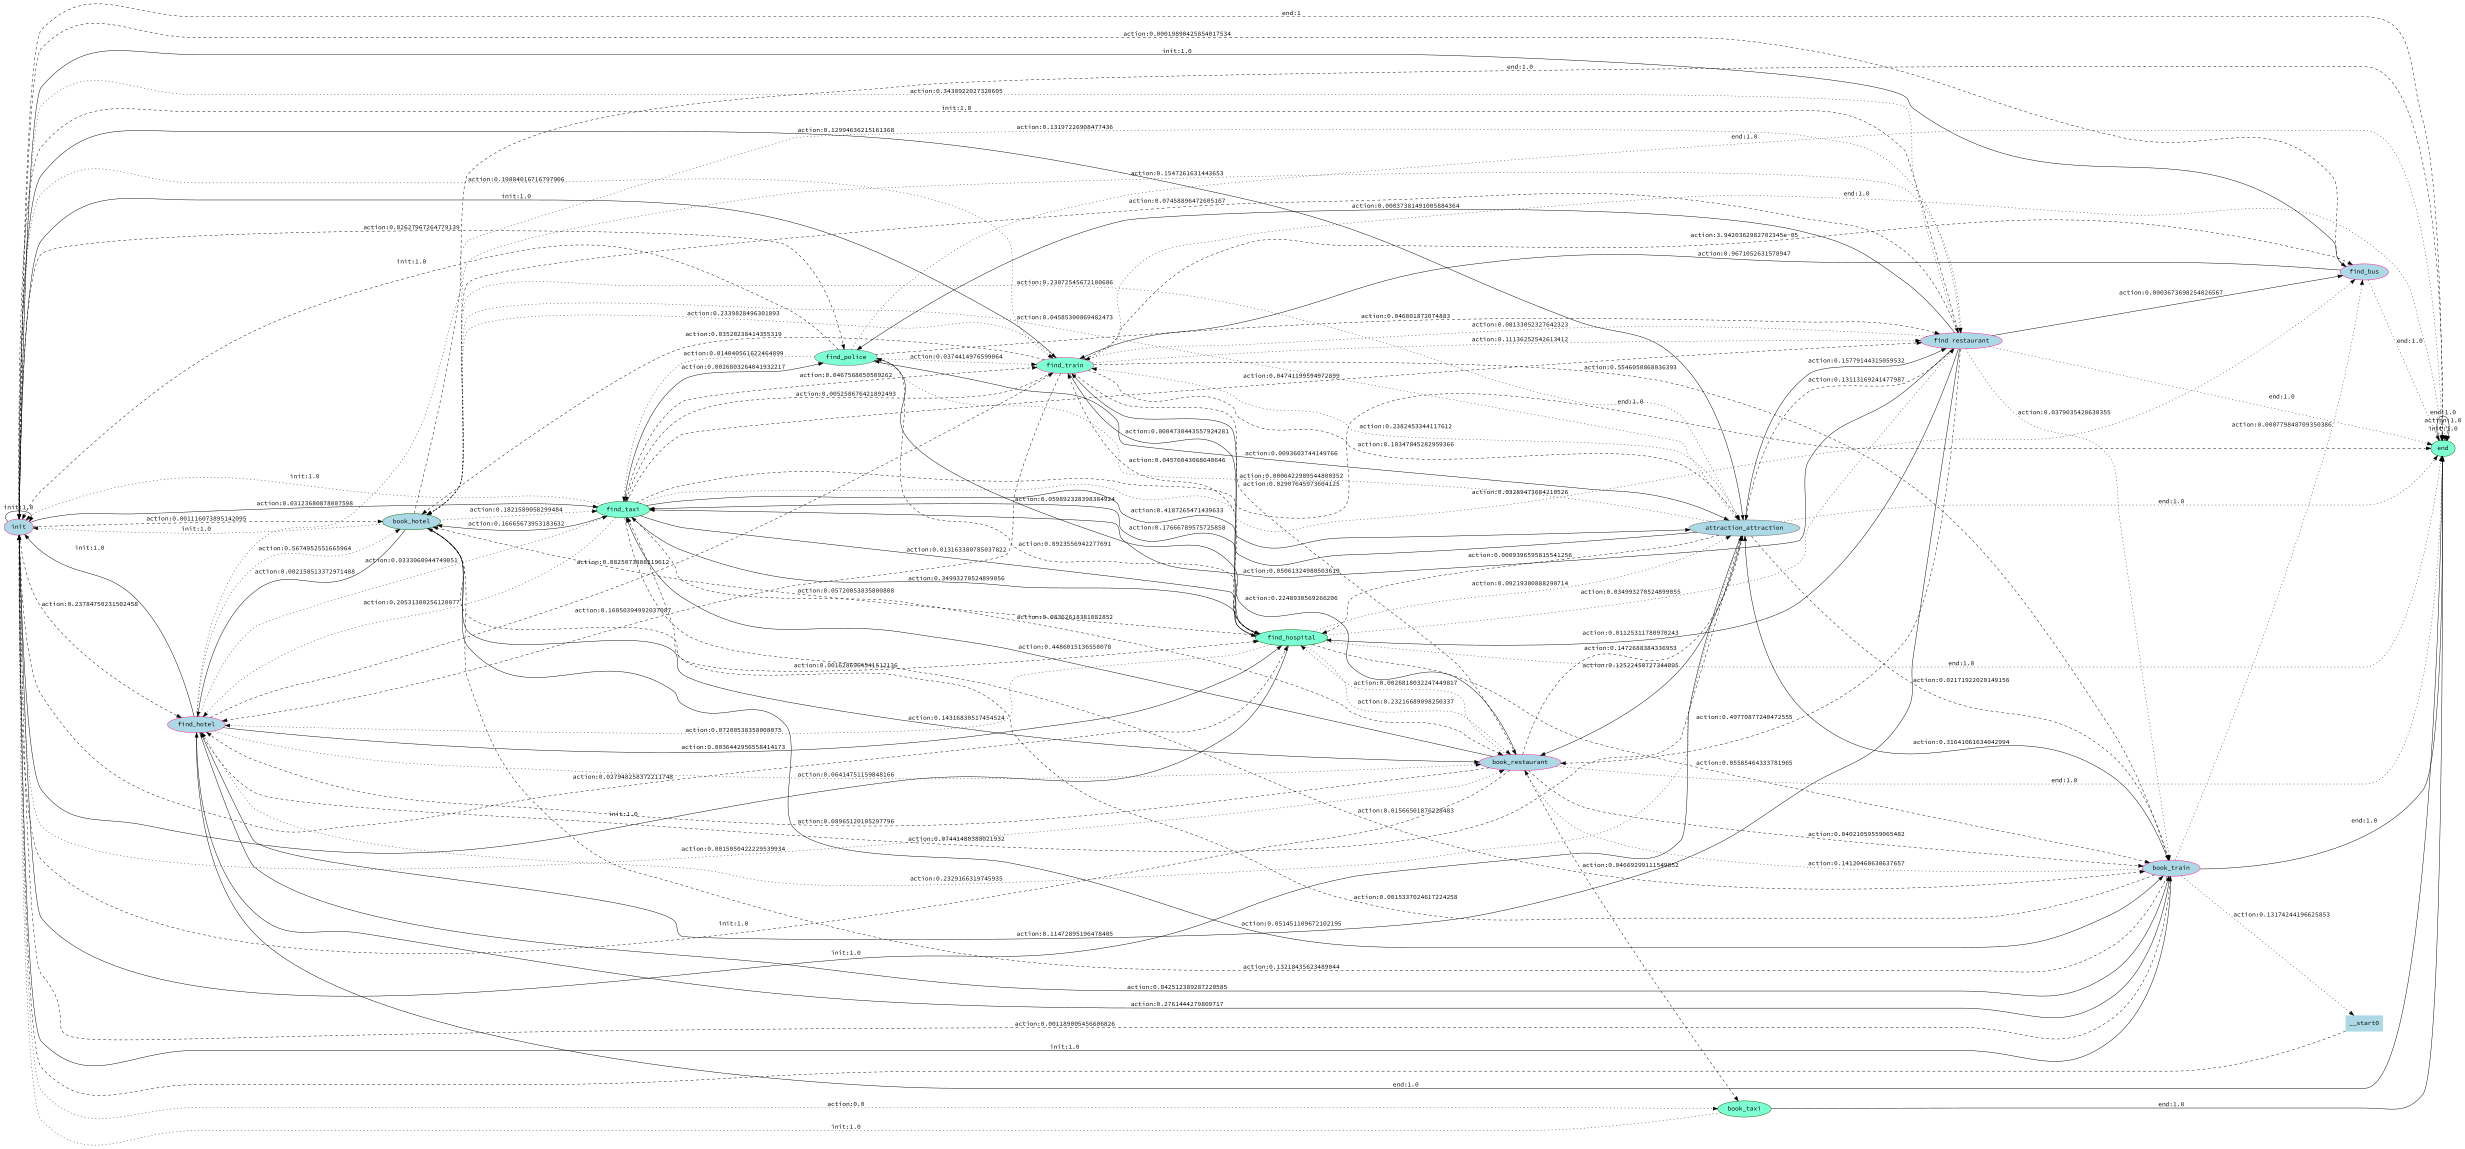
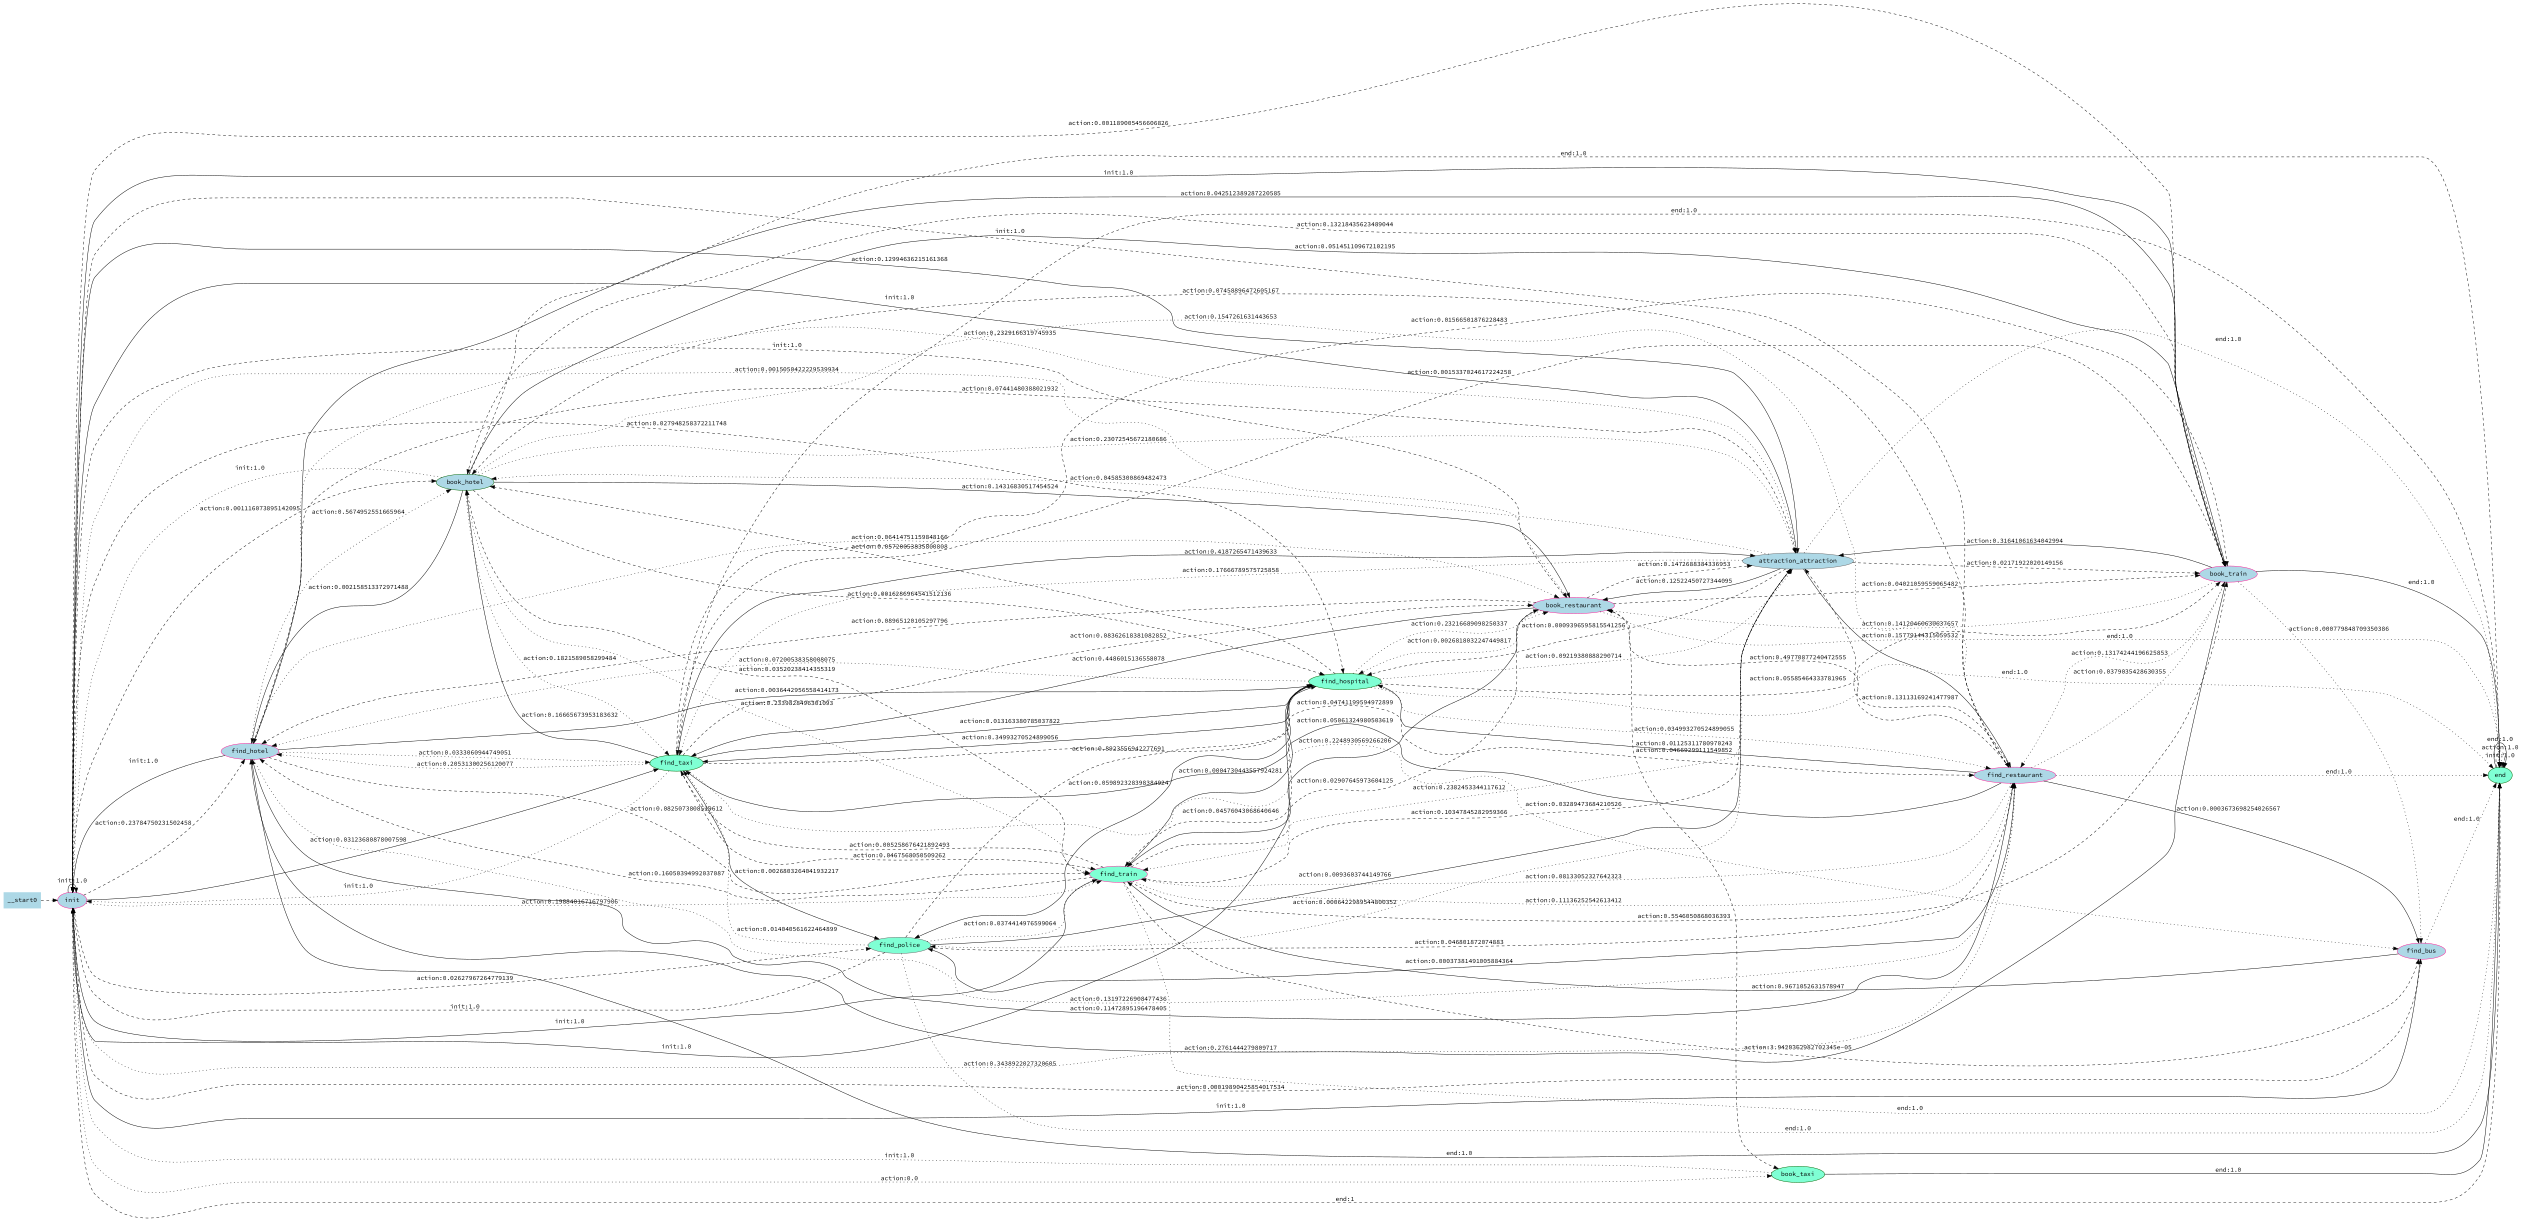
edge "attraction_attraction" -> "find_taxi": style solid -> dotted
edge "book_train" -> "__start0": now "book_train" -> "find_restaurant"
